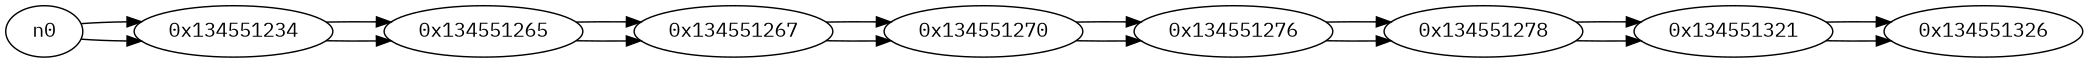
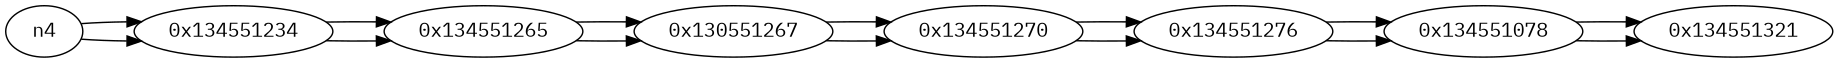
node "n0": label "n0" -> "n4"
node "0x134551267": label "0x134551267" -> "0x130551267"
node "0x134551278": label "0x134551278" -> "0x134551078"
node "0x134551326": removed
